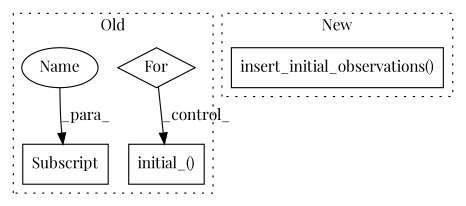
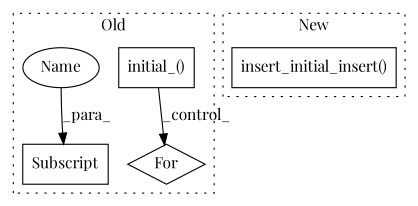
node "insert_initial_observations()": label "insert_initial_observations()" -> "insert_initial_insert()"
edge "For" -> "initial_()": reversed
